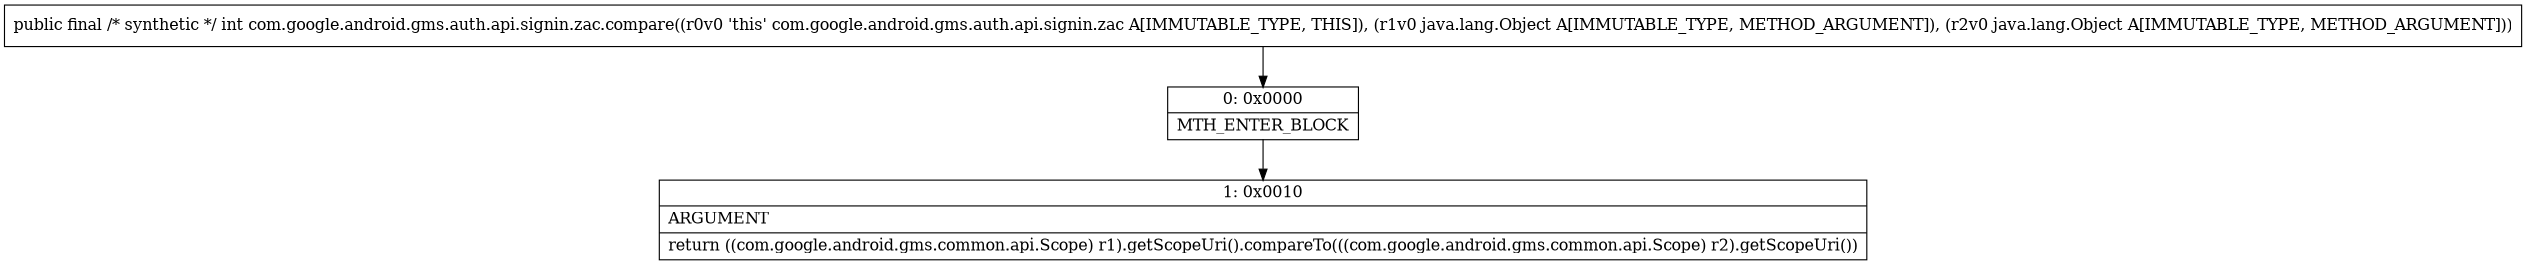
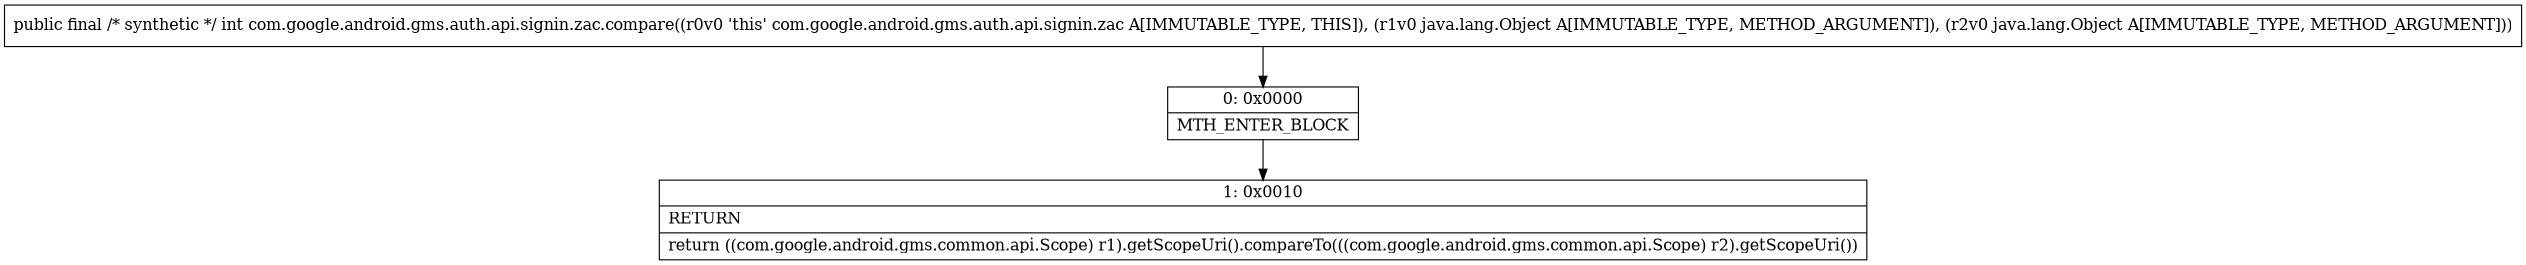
node "1: 0x0010": text "ARGUMENT" -> "RETURN"
